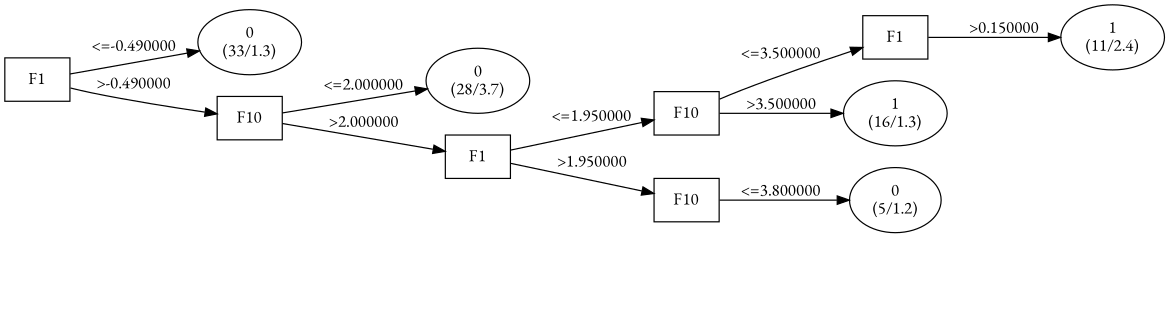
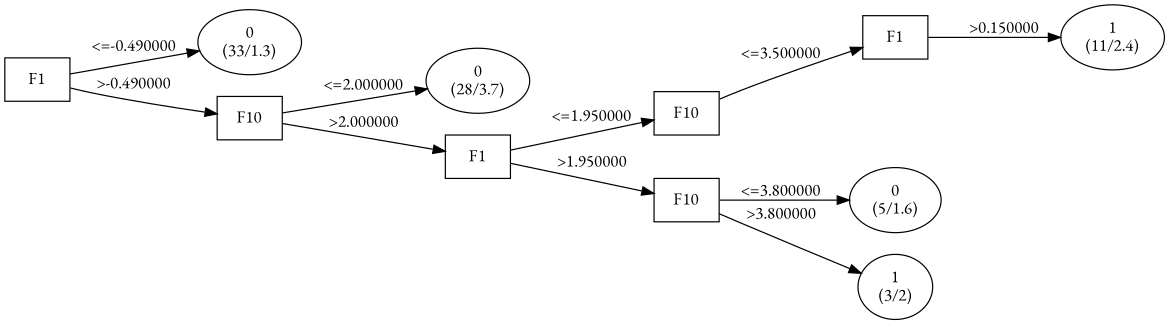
node "1 (16/1.3)": removed
node "0 (5/1.2)": label "0 (5/1.2)" -> "0 (5/1.6)"
node "1 (3/2)": added
